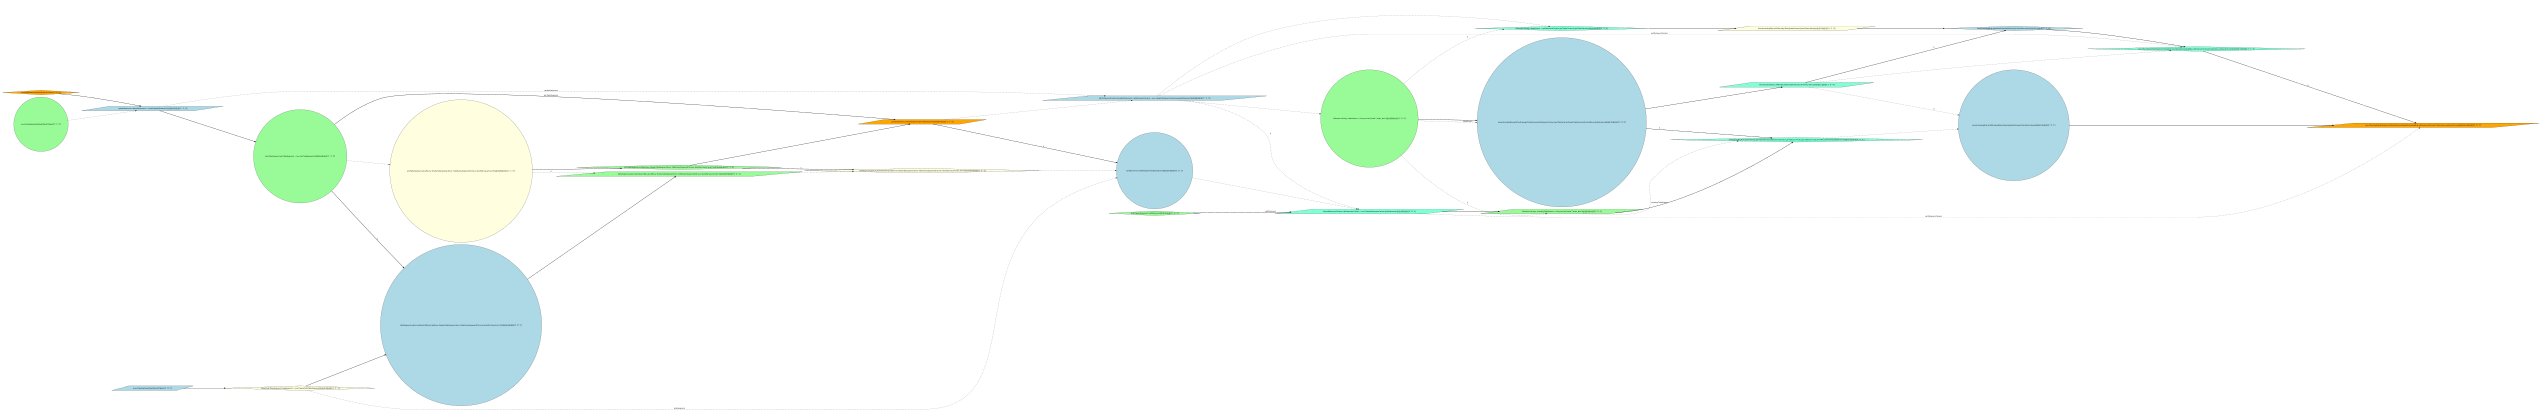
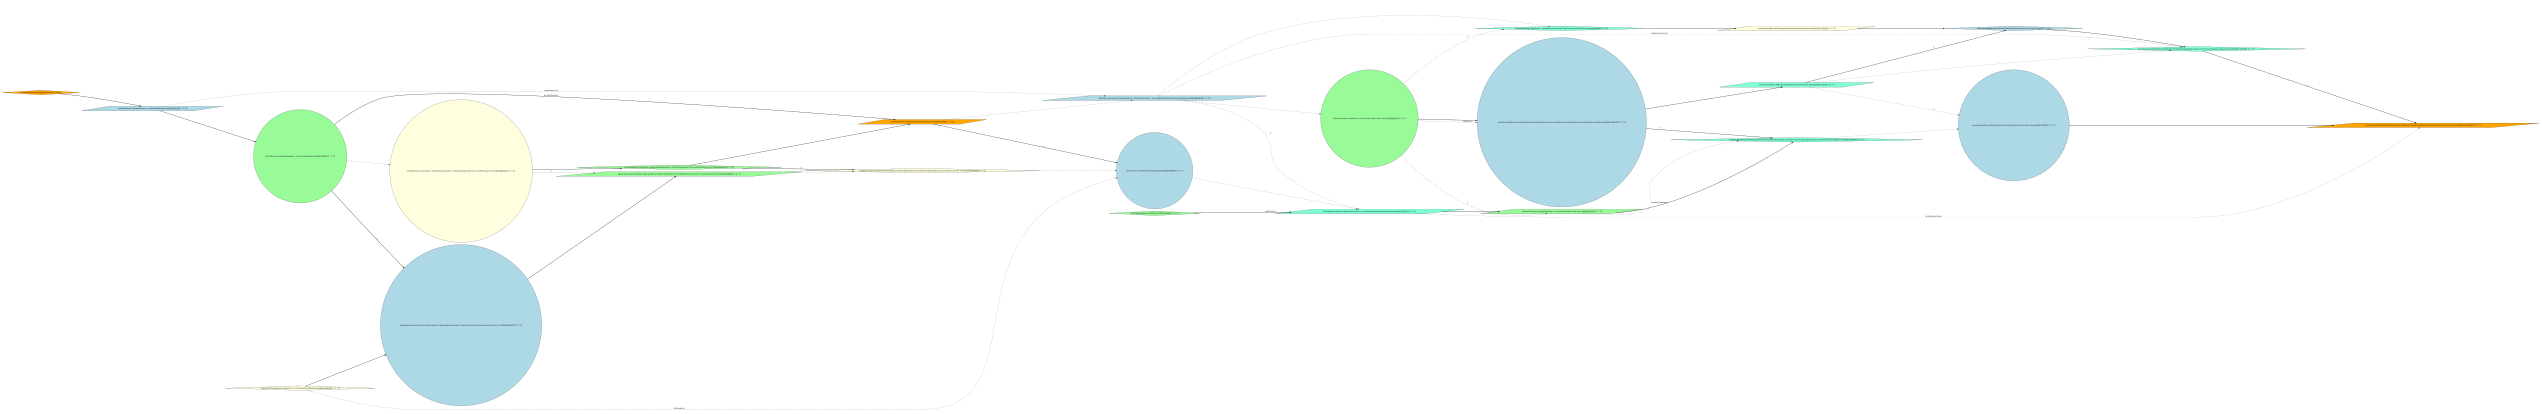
node "assertValidateUpdateModifyMultiTables['0', '1', '0']": removed
node "assertValidateDeleteModifyMultiTables['0', '0', '1']": removed
